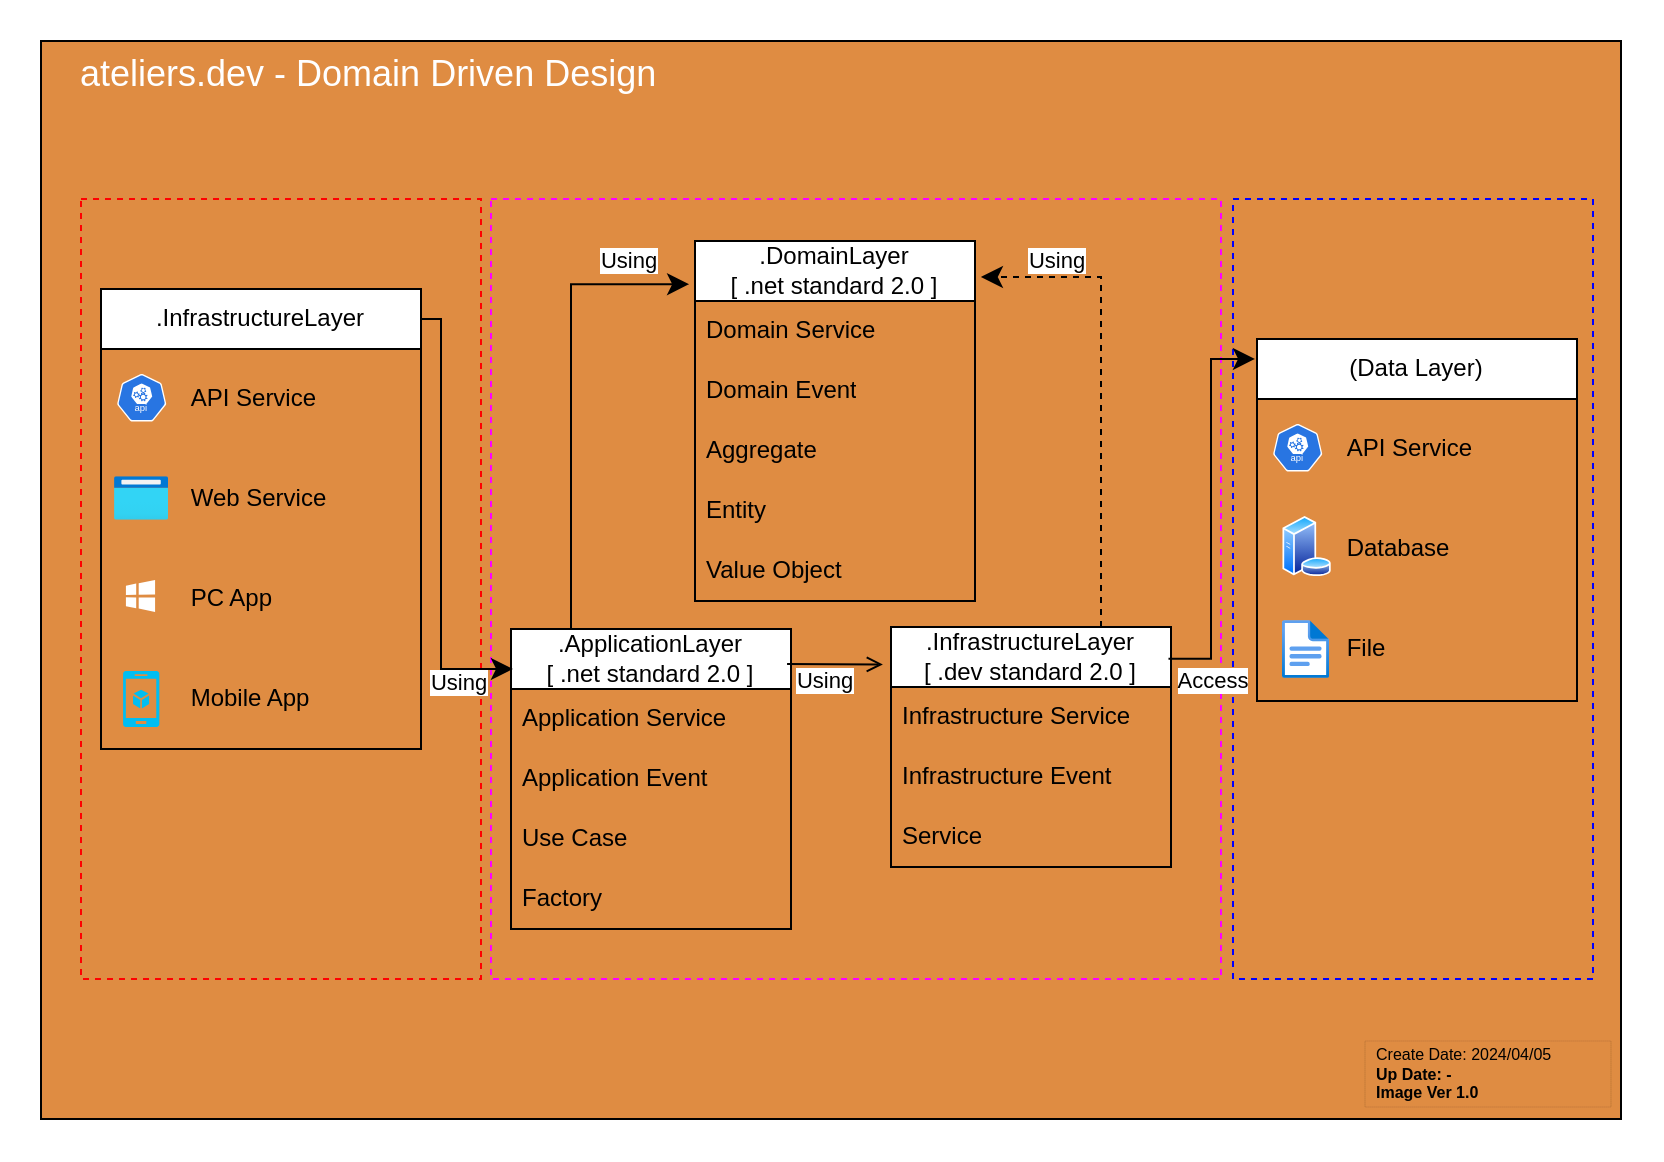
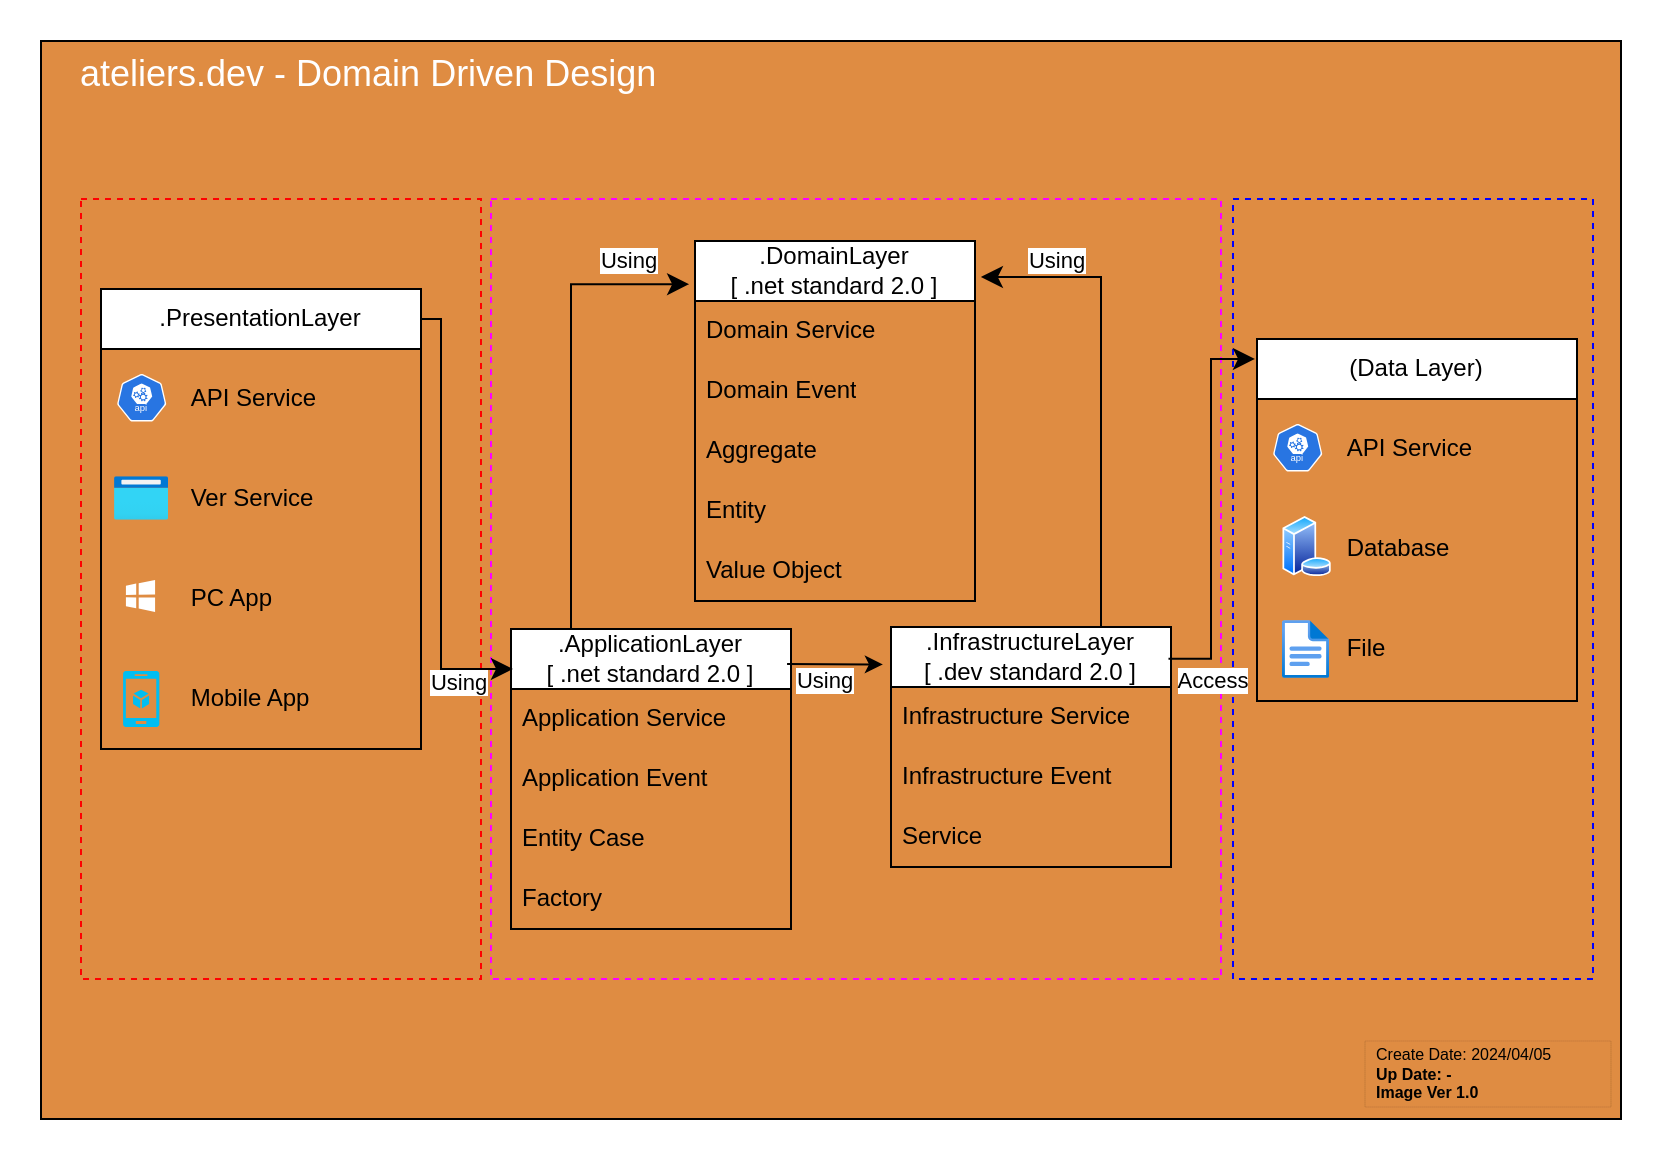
node ".InfrastructureLayer": label ".InfrastructureLayer" -> ".PresentationLayer"
edge ".InfrastructureLayer [ .dev standard 2.0 ]" -> ".DomainLayer [ .net standard 2.0 ]": style dashed -> solid
node "Web Service": label "Web Service" -> "Ver Service"
edge ".ApplicationLayer [ .net standard 2.0 ]" -> ".InfrastructureLayer [ .dev standard 2.0 ]": arrowhead open -> classic
node "Use Case": label "Use Case" -> "Entity Case"
